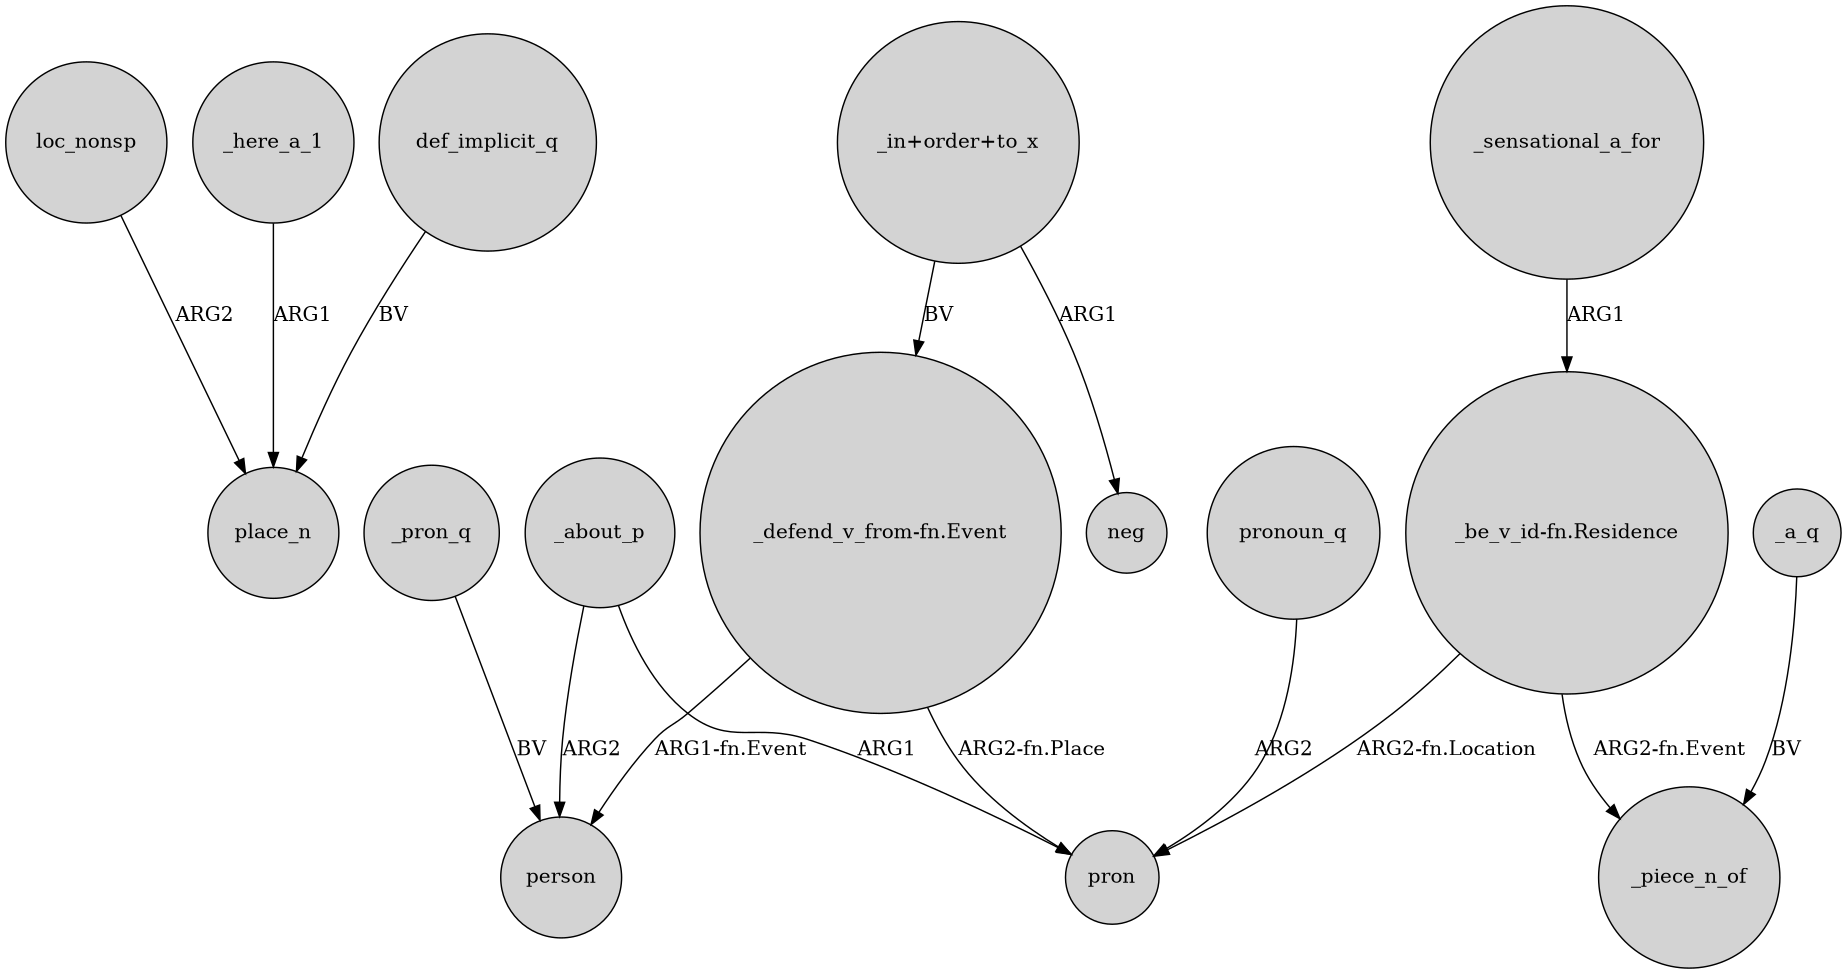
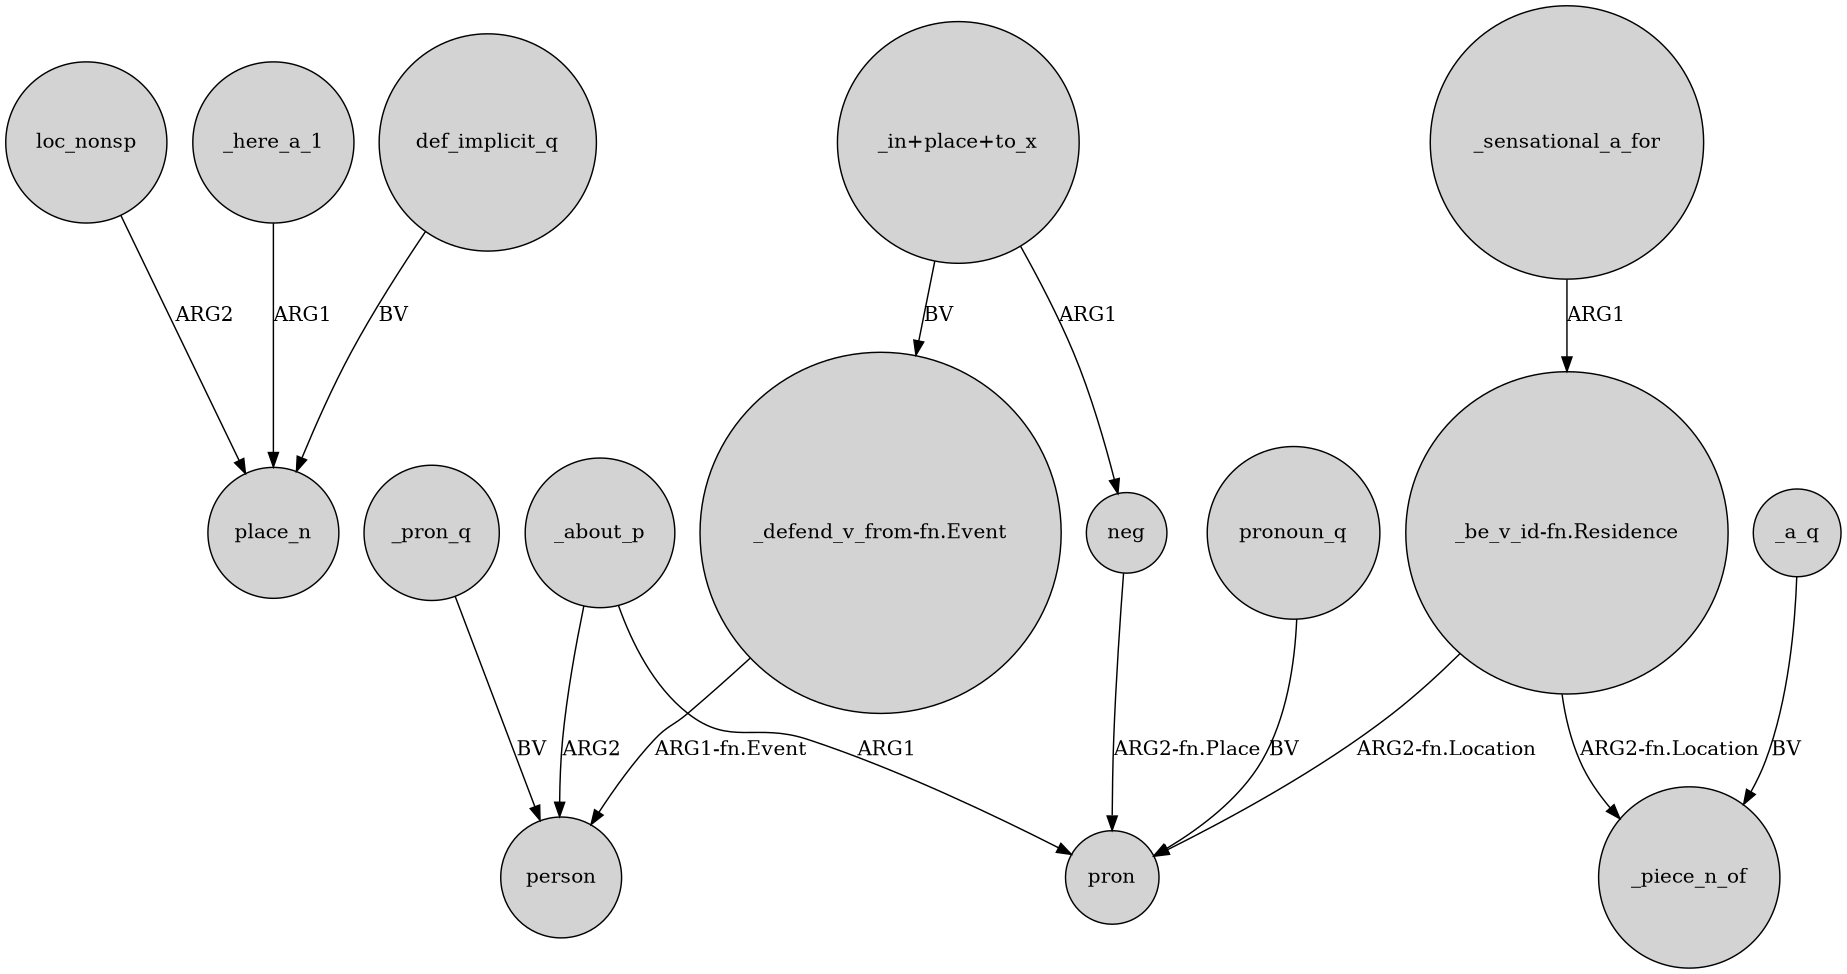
node "_in+order+to_x": label "_in+order+to_x" -> "_in+place+to_x"
edge "pronoun_q" -> "pron": label "ARG2" -> "BV"
edge "_be_v_id-fn.Residence" -> "_piece_n_of": label "ARG2-fn.Event" -> "ARG2-fn.Location"
edge "_defend_v_from-fn.Event" -> "pron": now "neg" -> "pron"
